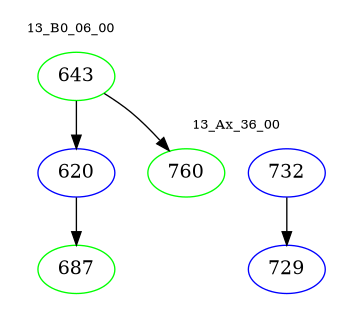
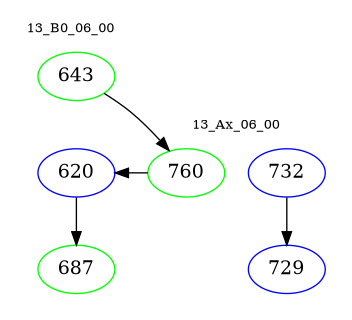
edge "643" -> "620": now "760" -> "620"
cluster "13_Ax_36_00": label "13_Ax_36_00" -> "13_Ax_06_00"
